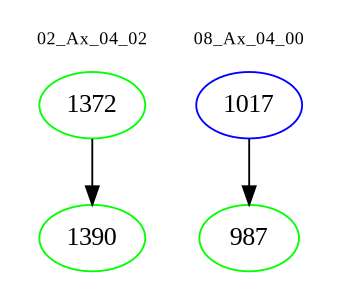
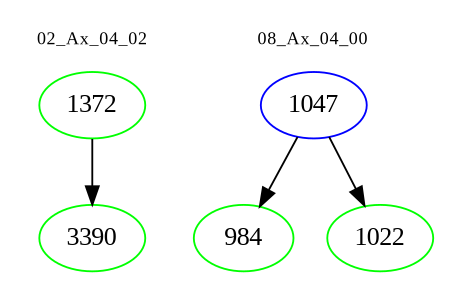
node "1017": label "1017" -> "1047"
node "1390": label "1390" -> "3390"
node "987": label "987" -> "984"
node "1022": added
